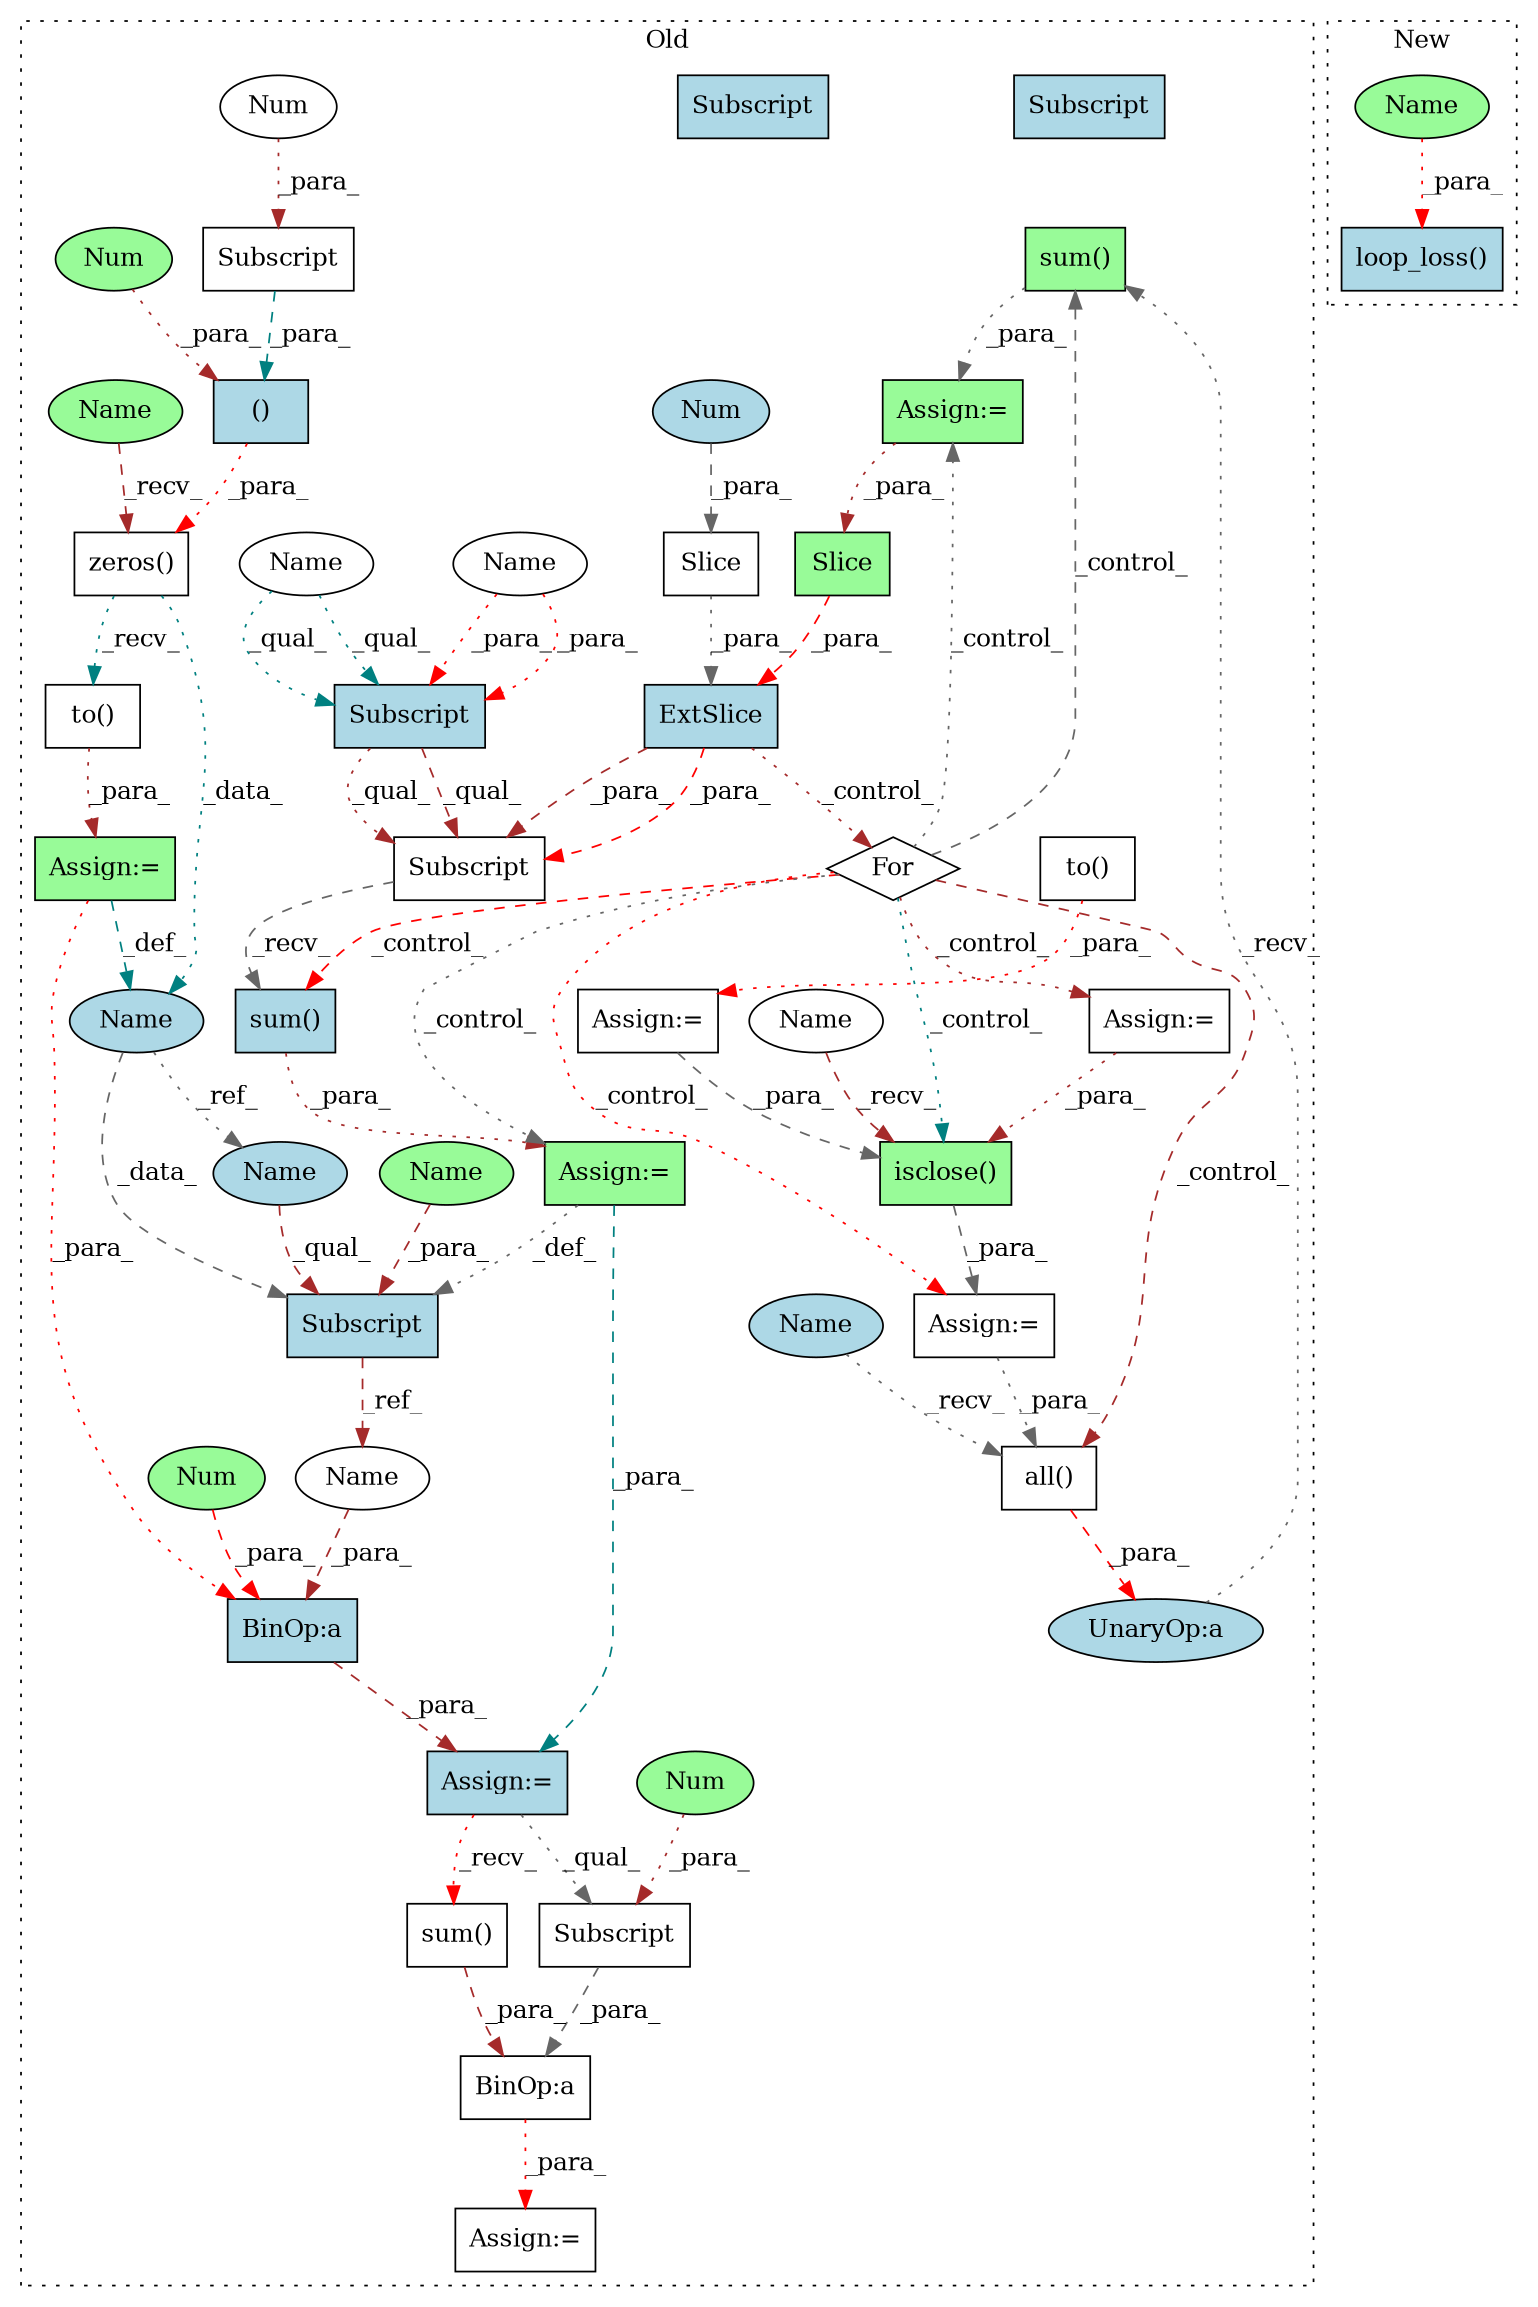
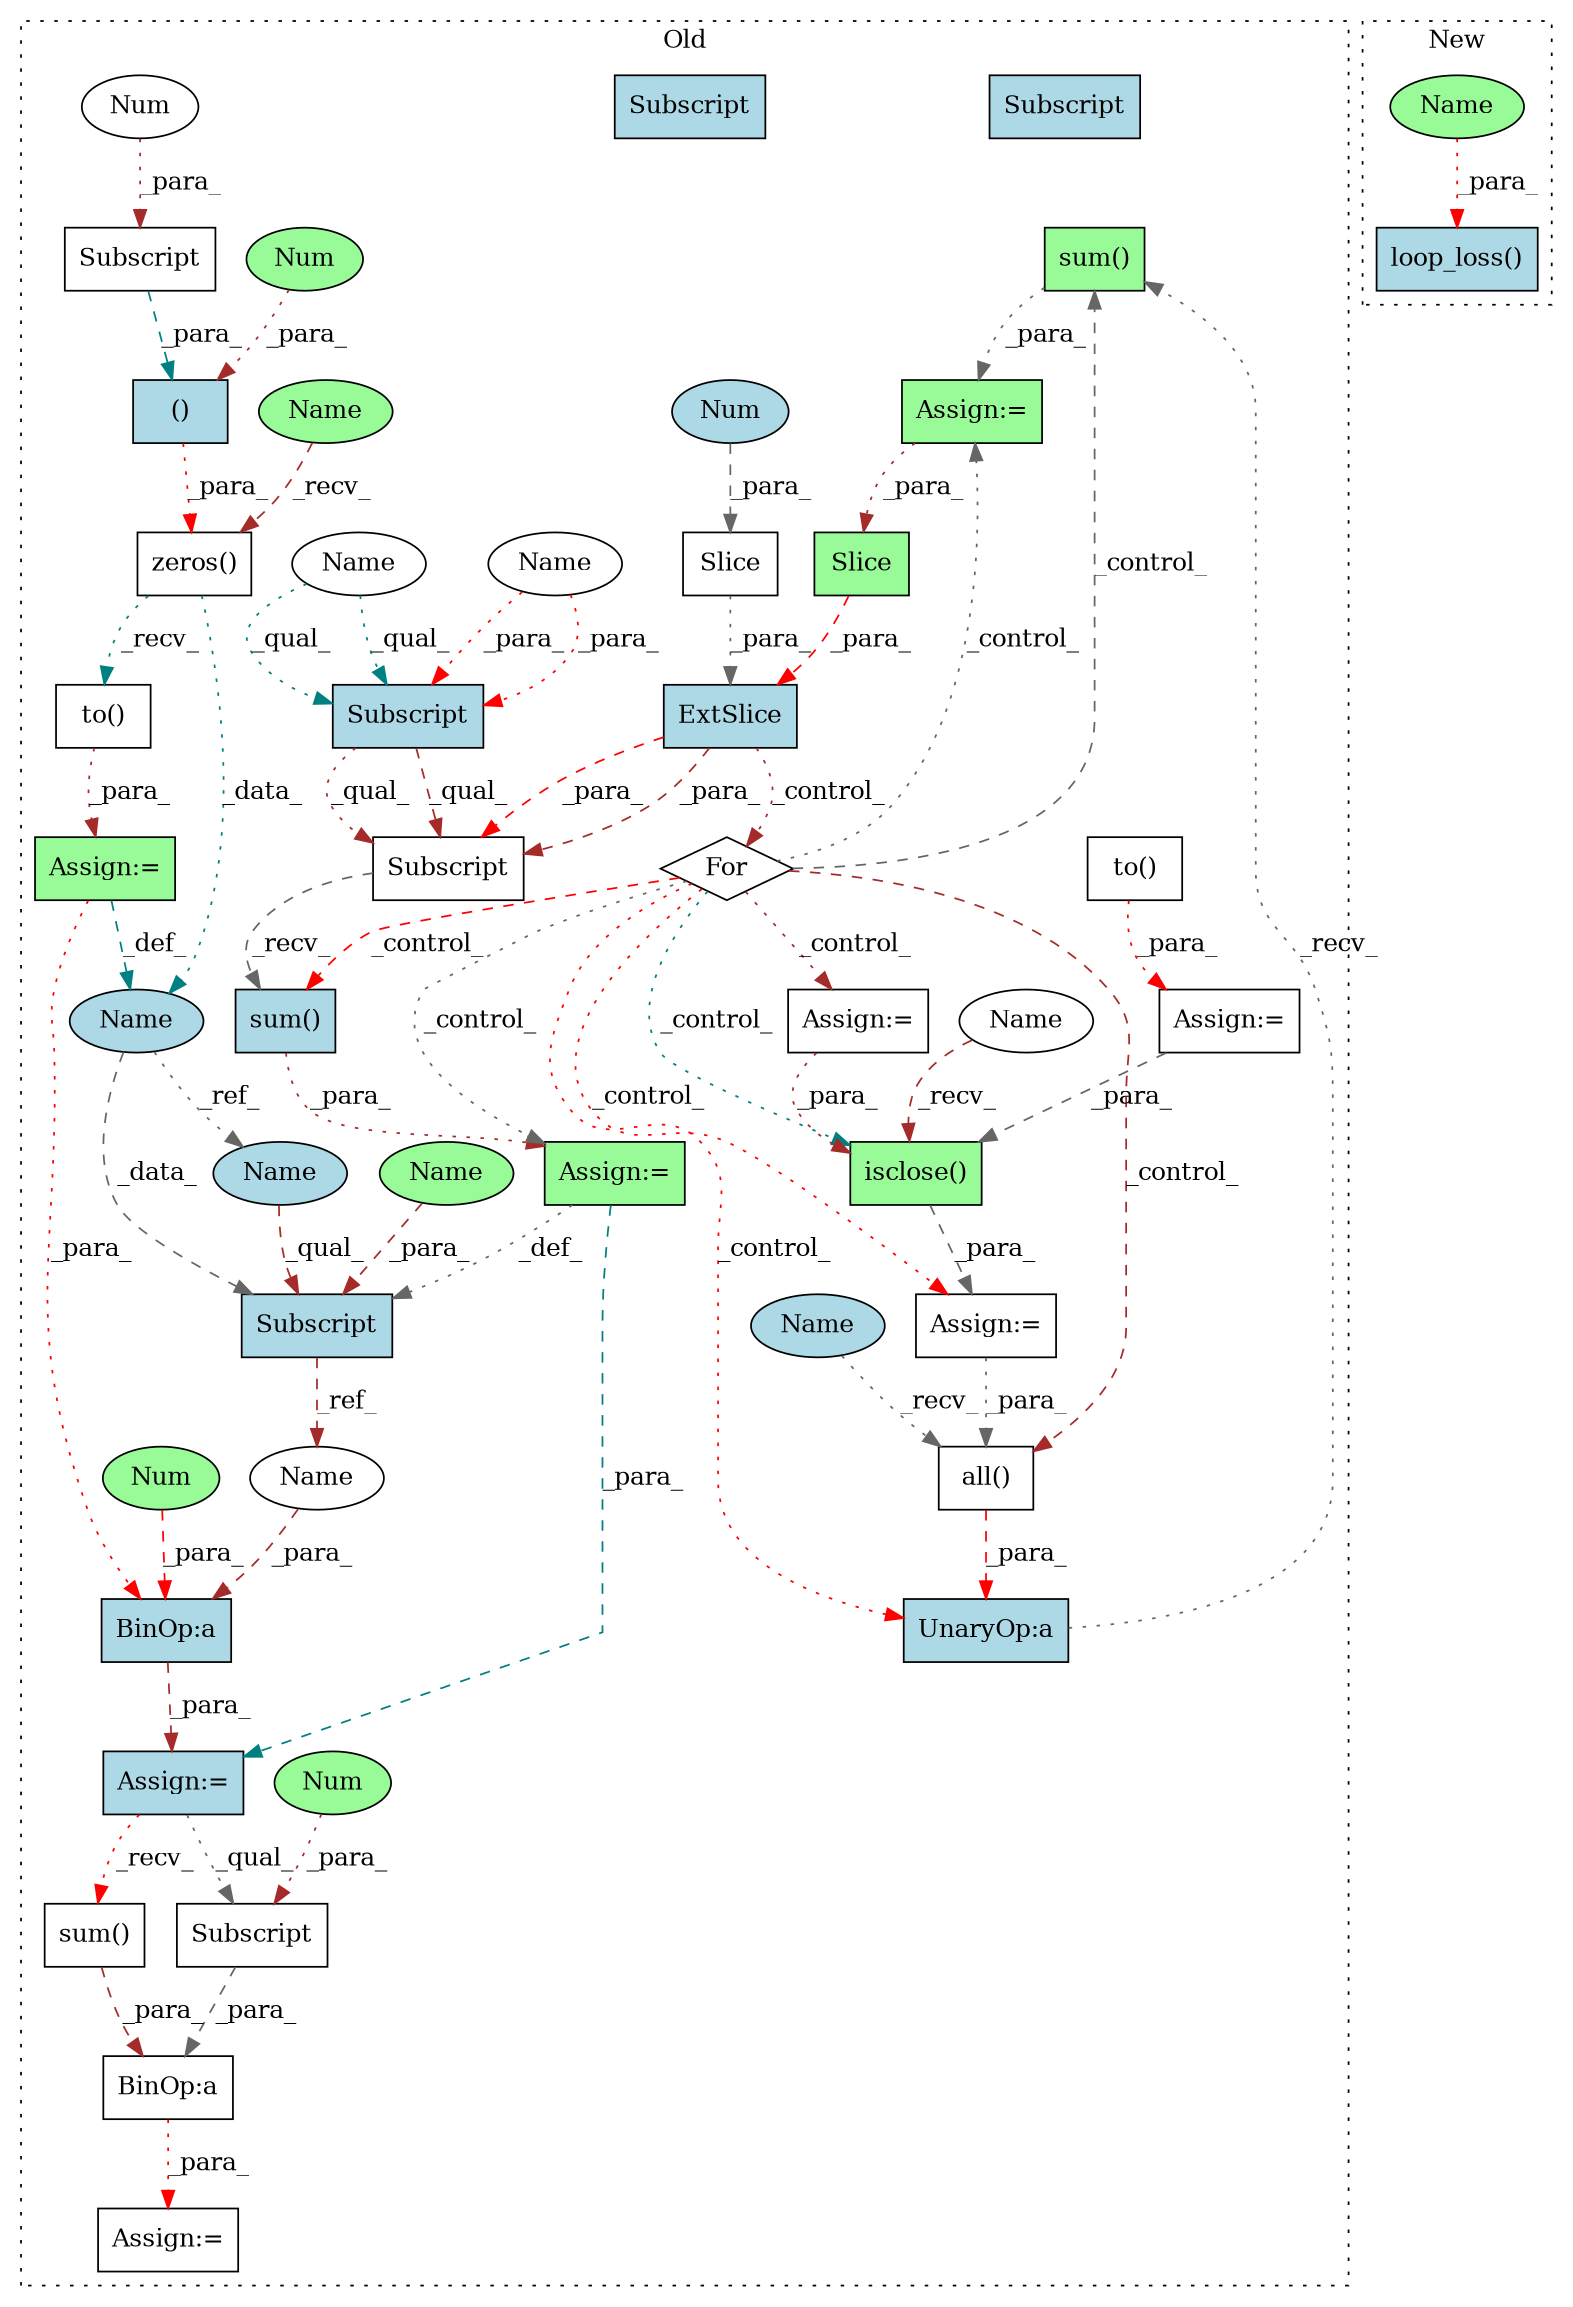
edge "For" -> "UnaryOp:a": added, label "_control_"
node "UnaryOp:a": shape ellipse -> box
